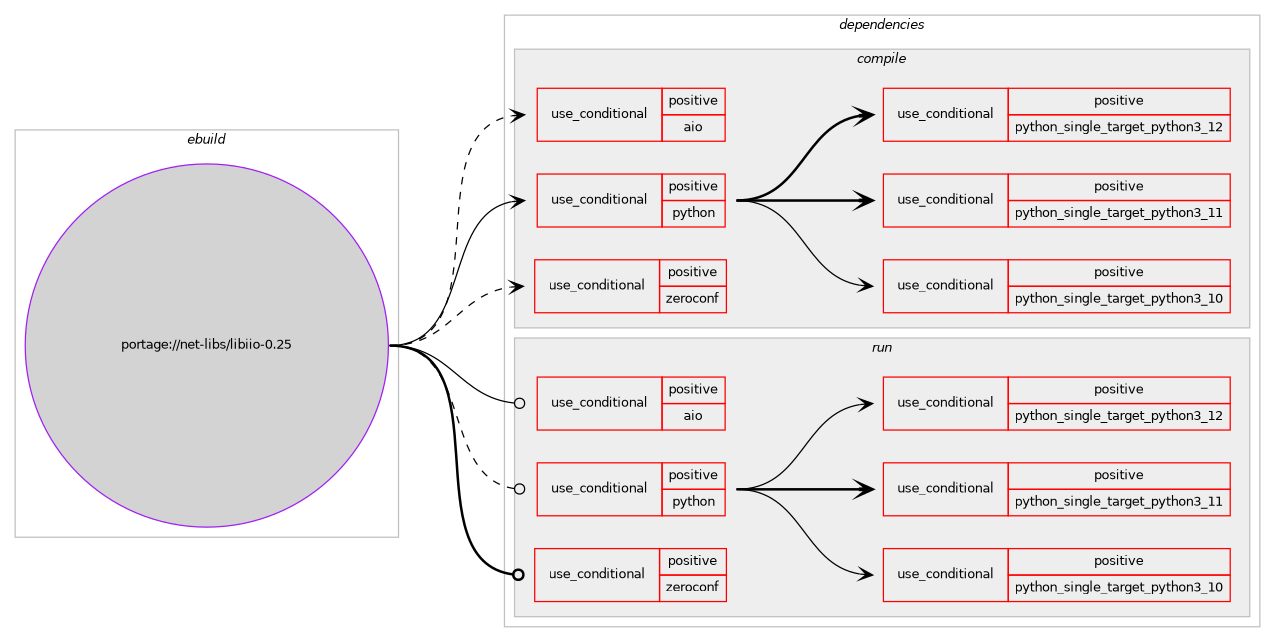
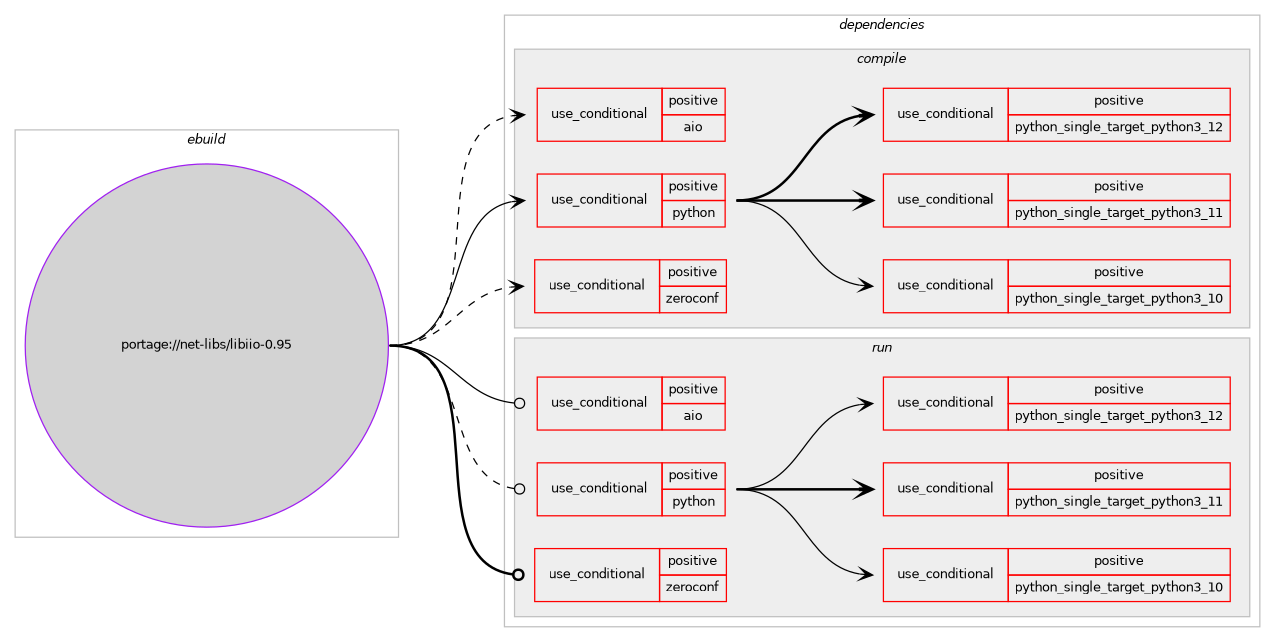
node "portage://net-libs/libiio-0.25": label "portage://net-libs/libiio-0.25" -> "portage://net-libs/libiio-0.95"
